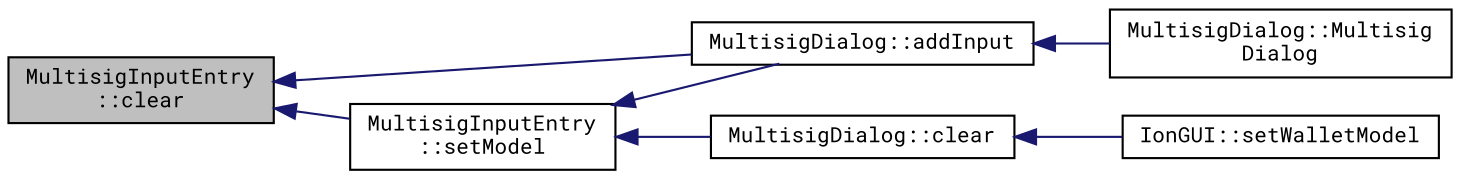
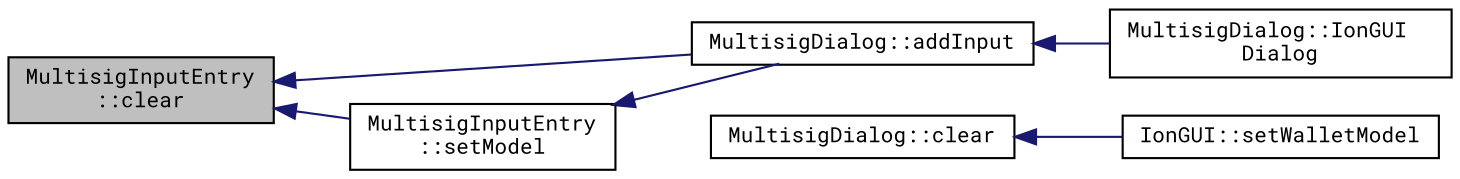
node "MultisigDialog::Multisig Dialog": label "MultisigDialog::Multisig Dialog" -> "MultisigDialog::IonGUI Dialog"
edge "MultisigDialog::clear" -> "MultisigInputEntry ::setModel": removed
